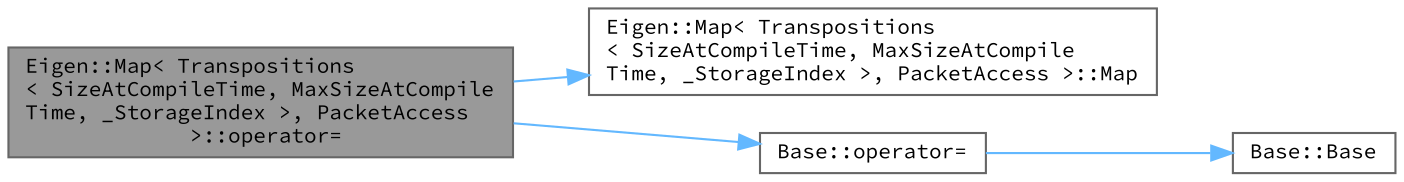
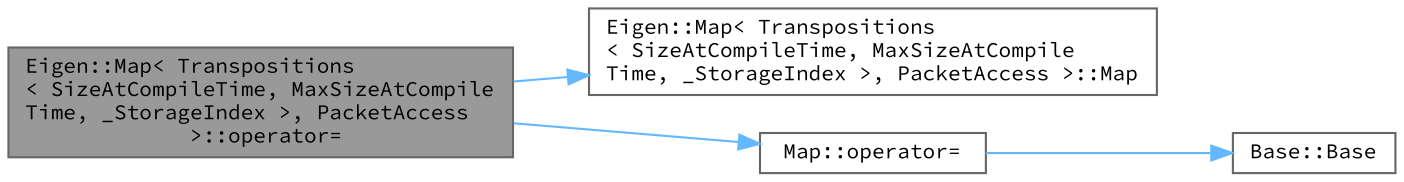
node "Base::operator=": label "Base::operator=" -> "Map::operator="
